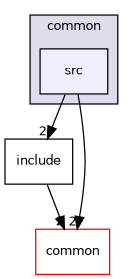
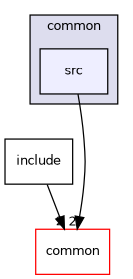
edge "src" -> "include": removed
